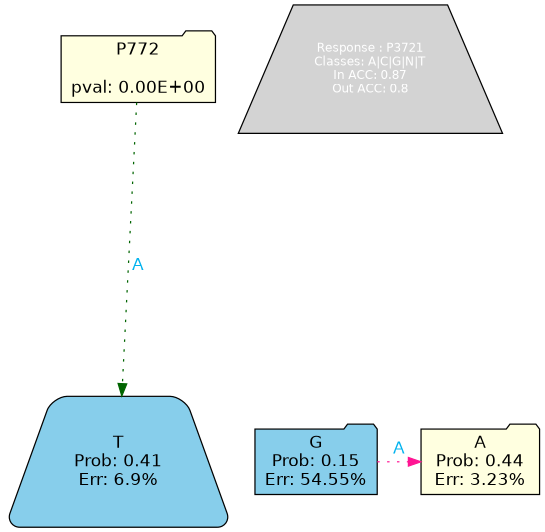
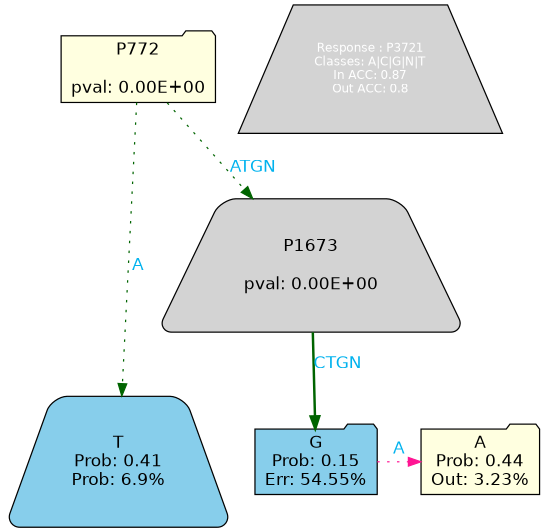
node "P1673 pval: 0.00E+00": added
node "T Prob: 0.41 Err: 6.9%": label "T Prob: 0.41 Err: 6.9%" -> "T Prob: 0.41 Prob: 6.9%"
node "A Prob: 0.44 Err: 3.23%": label "A Prob: 0.44 Err: 3.23%" -> "A Prob: 0.44 Out: 3.23%"
